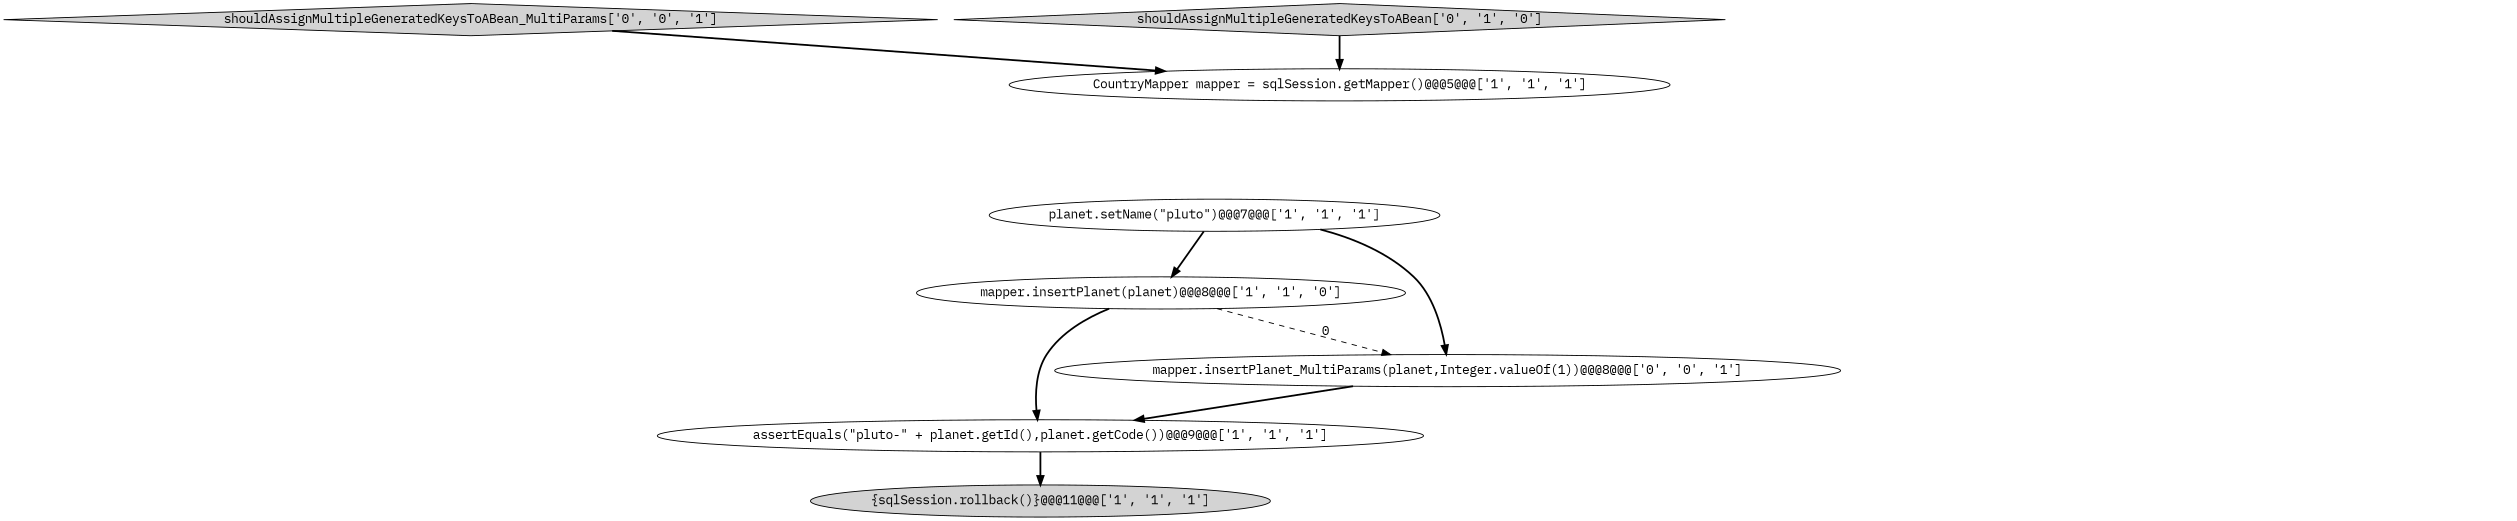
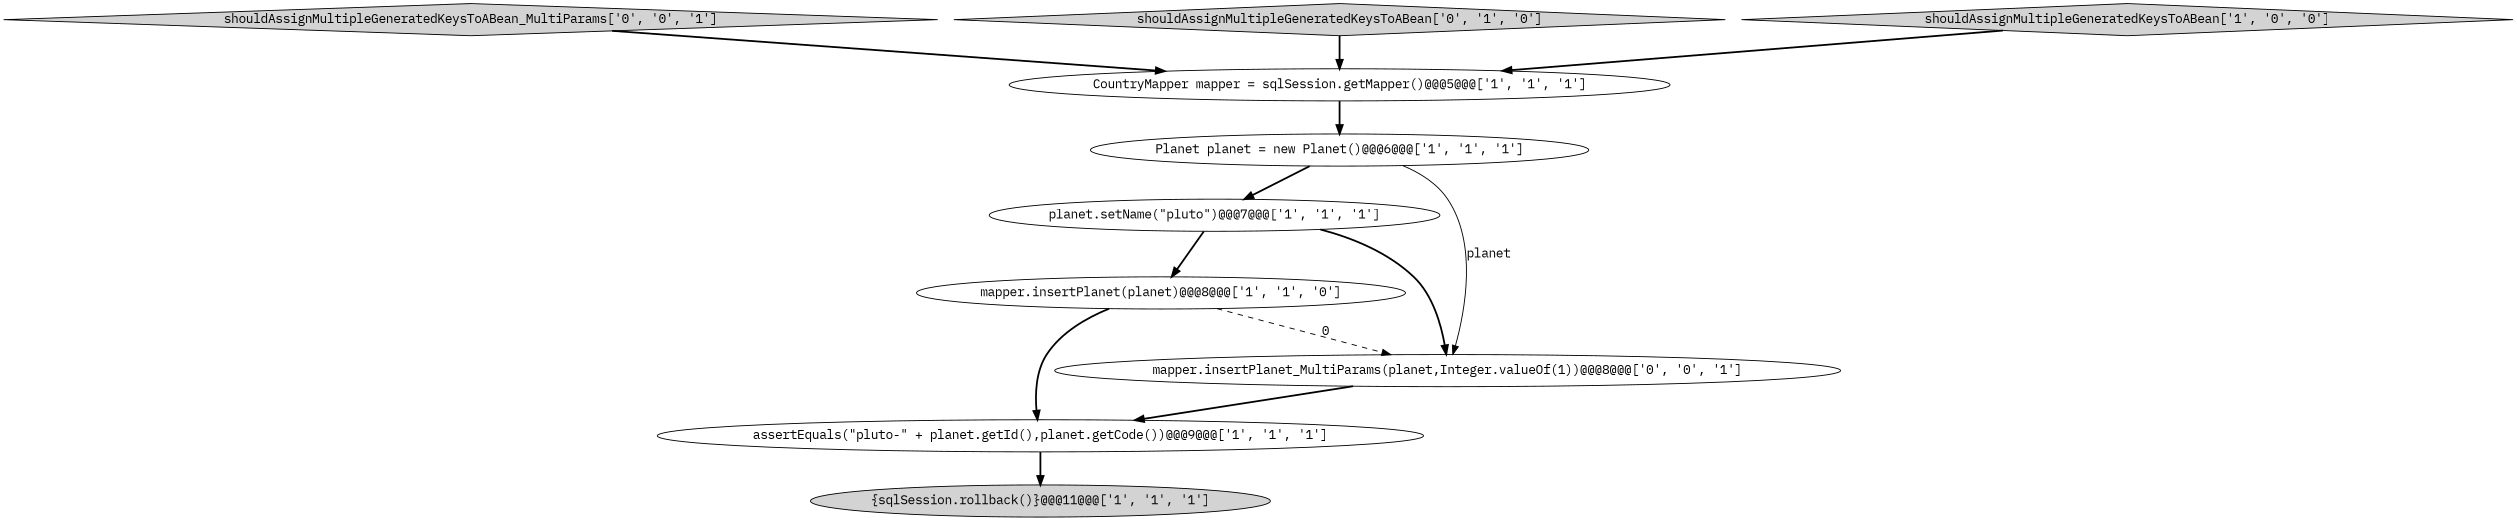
node "shouldAssignMultipleGeneratedKeysToABean['1', '0', '0']": added
node "Planet planet = new Planet()@@@6@@@['1', '1', '1']": added
